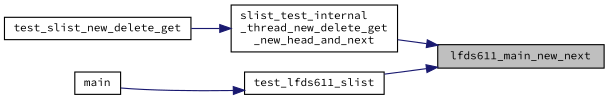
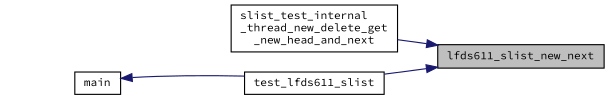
node "test_slist_new_delete_get": removed
node "lfds611_main_new_next": label "lfds611_main_new_next" -> "lfds611_slist_new_next"
edge "main" -> "test_lfds611_slist": reversed
